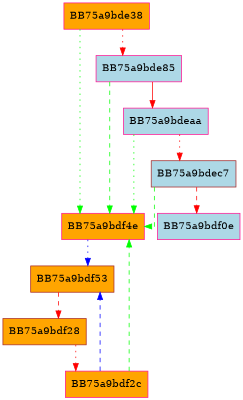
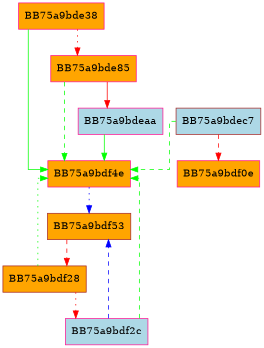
node "BB75a9bde85": fillcolor lightblue -> orange
edge "BB75a9bde38" -> "BB75a9bdf4e": style dotted -> solid
edge "BB75a9bdeaa" -> "BB75a9bdec7": removed
edge "BB75a9bdeaa" -> "BB75a9bdf4e": style dotted -> solid
edge "BB75a9bdf28" -> "BB75a9bdf4e": added
node "BB75a9bdf0e": fillcolor lightblue -> orange
node "BB75a9bdf2c": fillcolor orange -> lightblue
